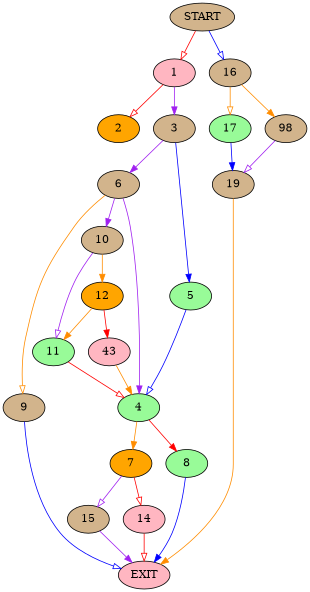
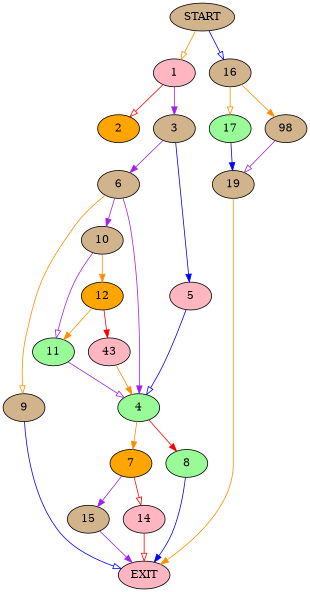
edge "START" -> "1": color red -> darkorange
node "5": fillcolor palegreen -> lightpink
edge "11" -> "4": color red -> purple
edge "7" -> "15": arrowhead onormal -> normal
